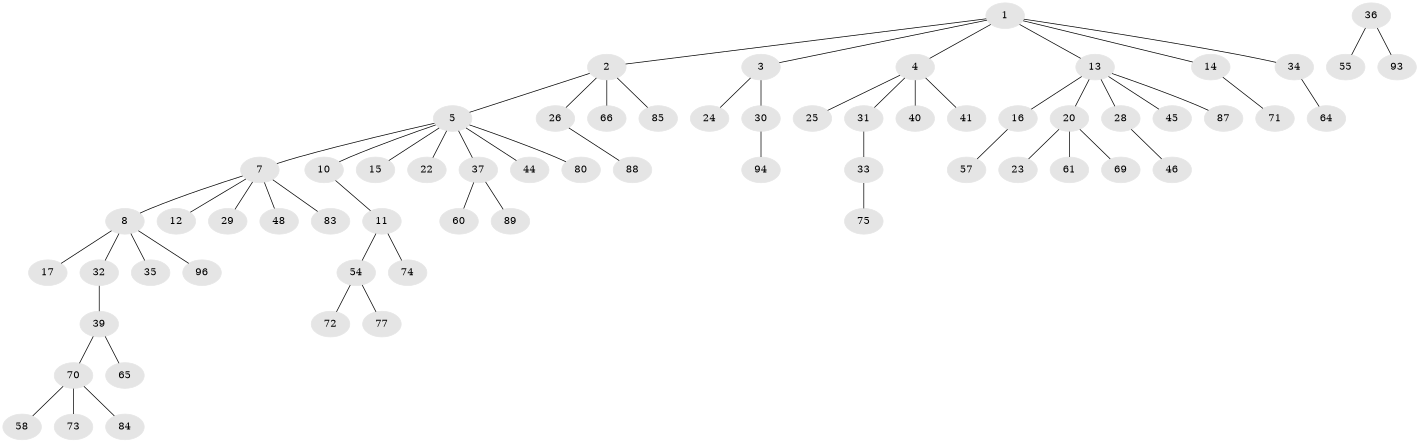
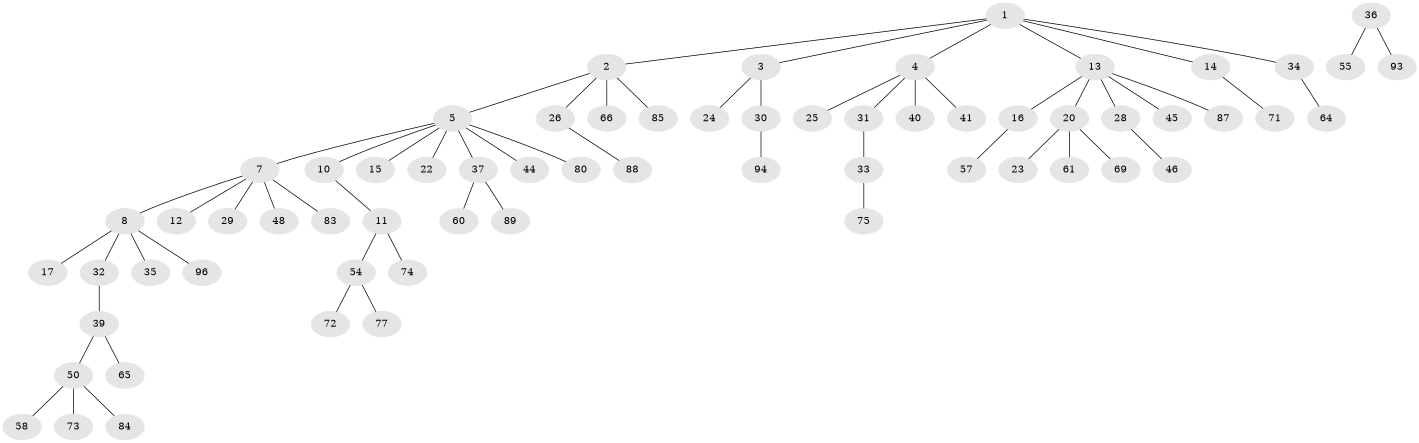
node "70": label "70" -> "50"
